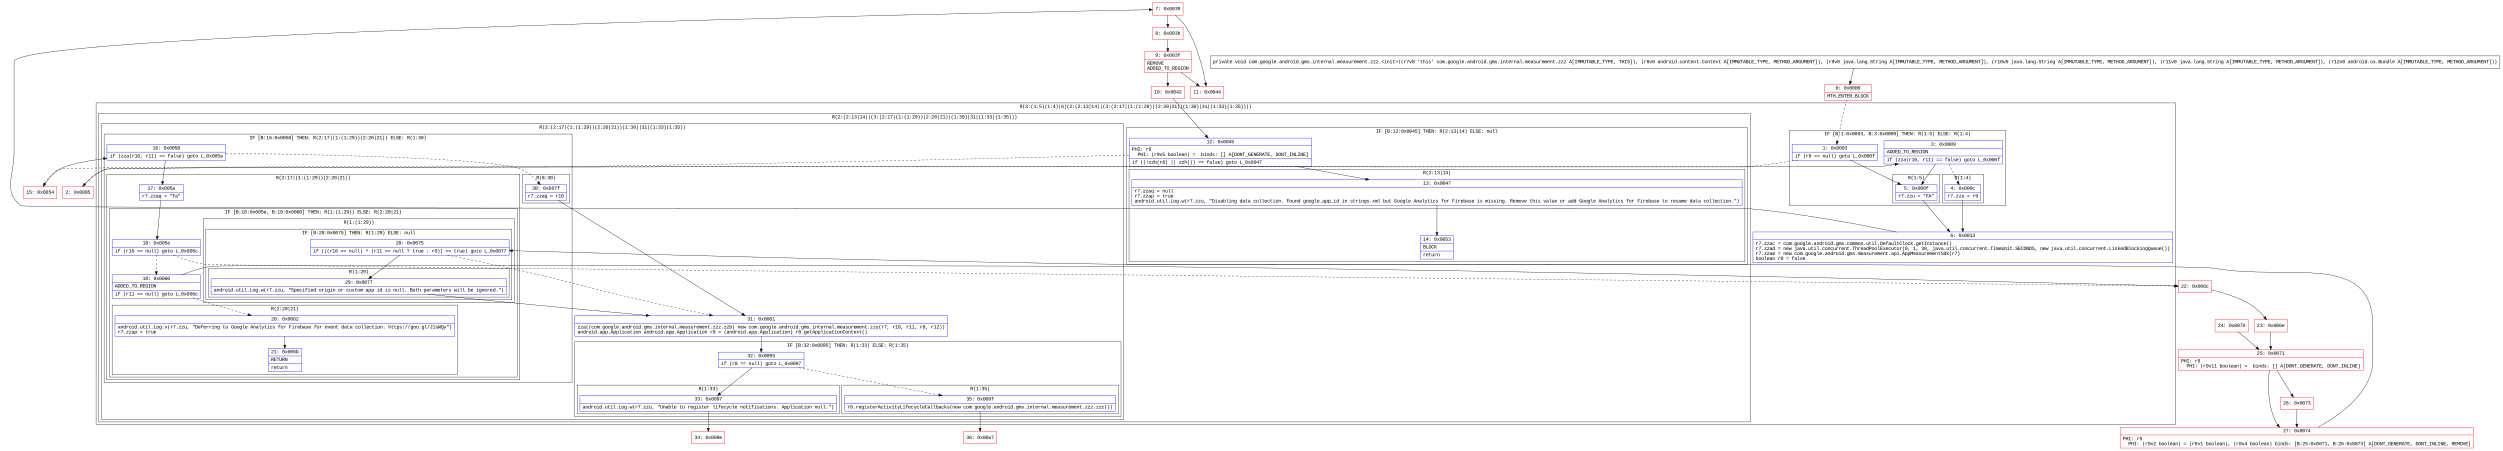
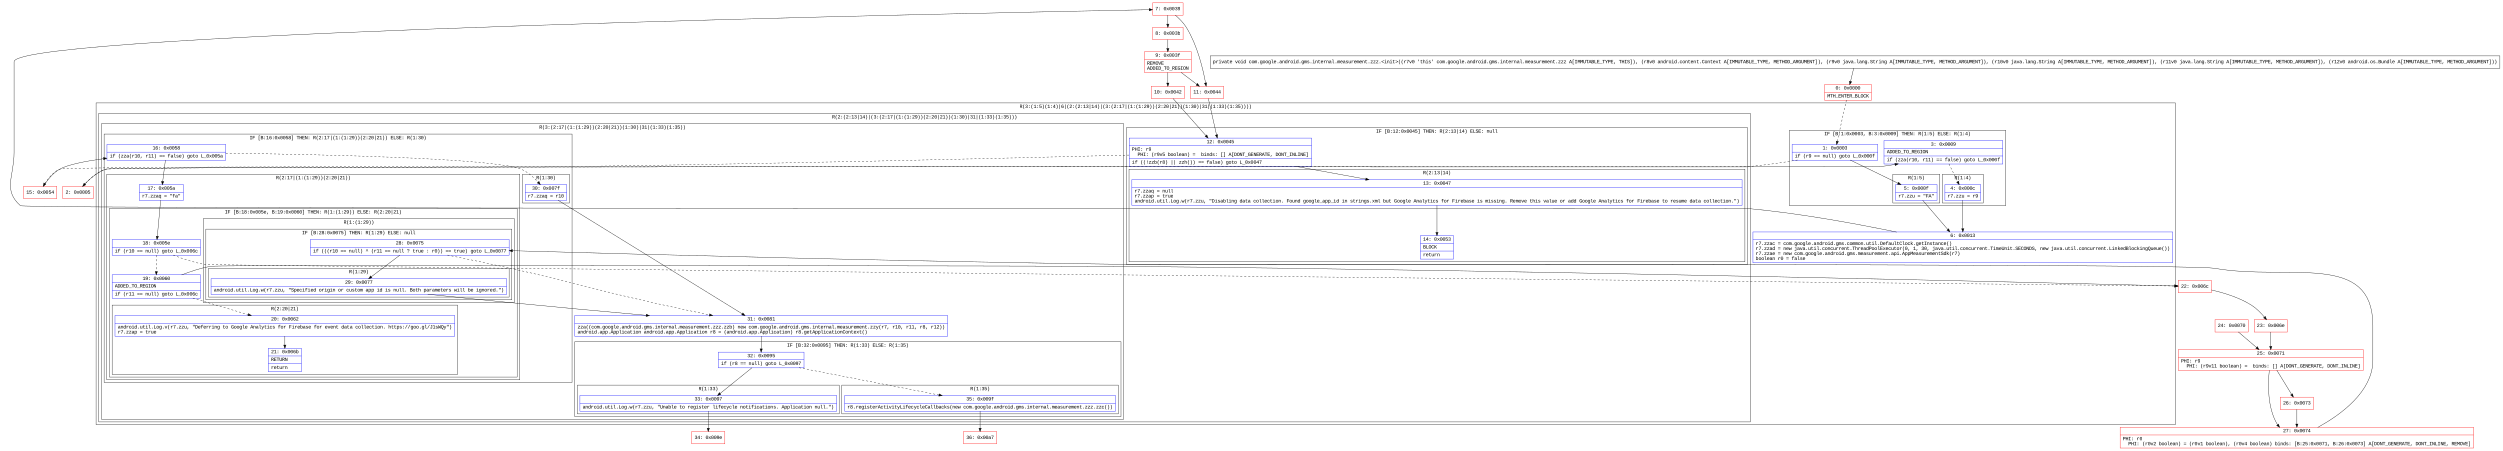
edge "11: 0x0044" -> "12: 0x0045": added
edge "3: 0x0009" -> "5: 0x000f": removed
cluster "R(8:30)": label "R(8:30)" -> "R(1:30)"
